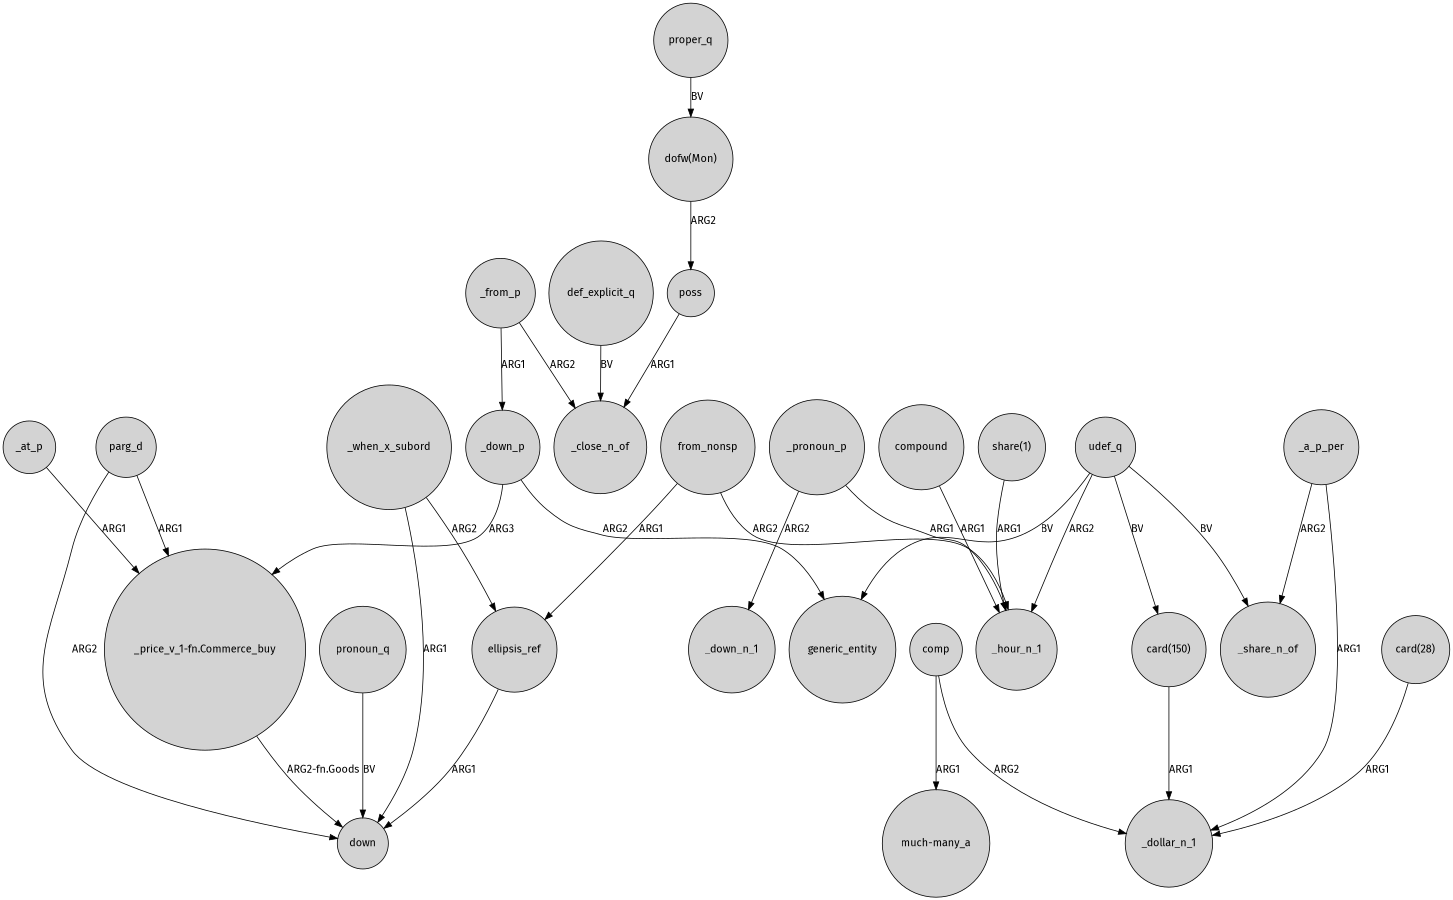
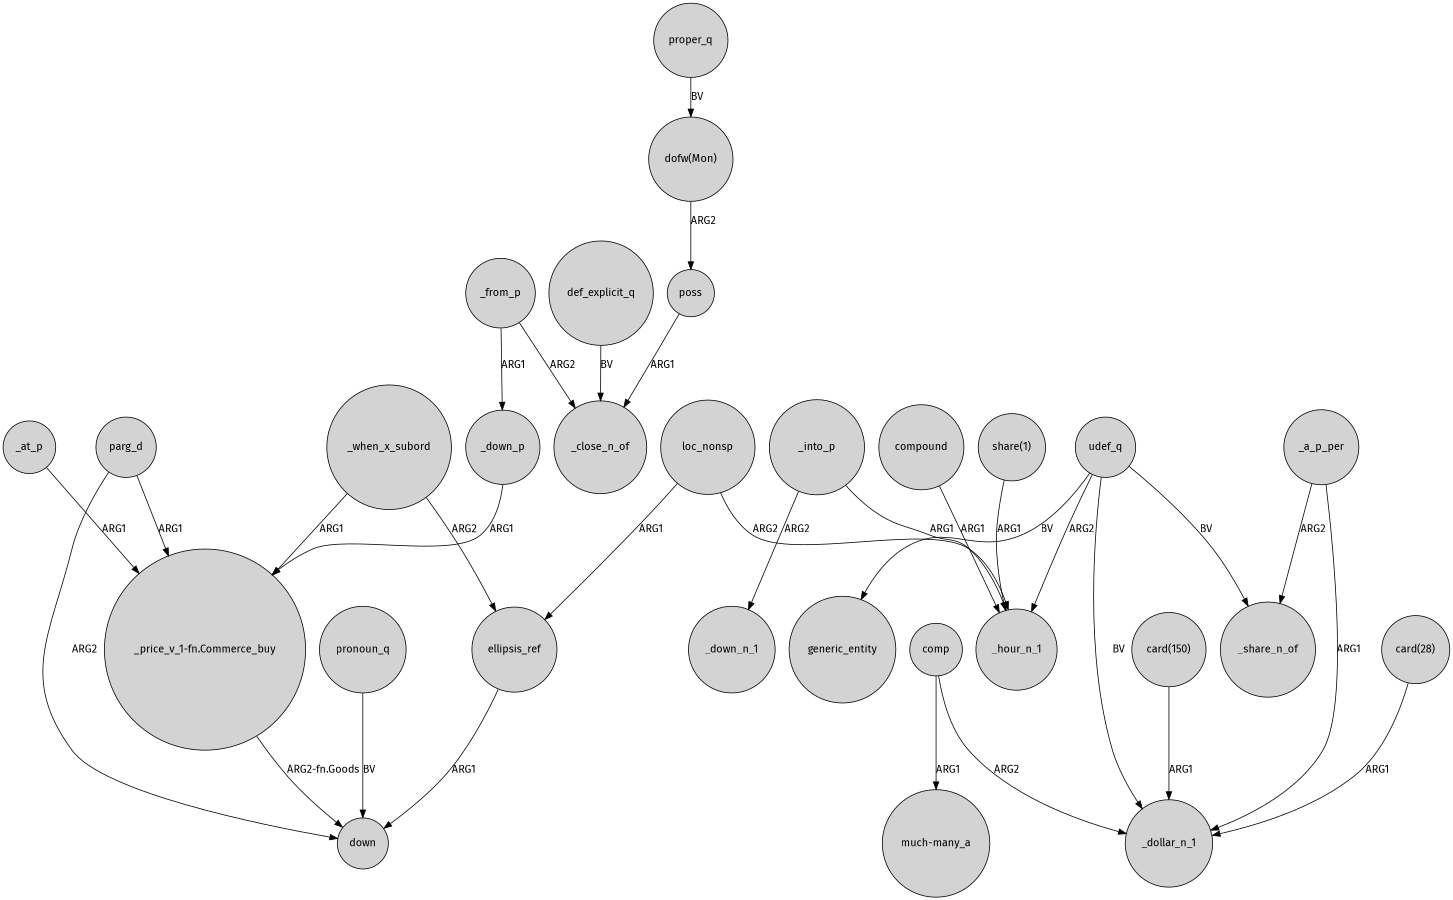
node "from_nonsp": label "from_nonsp" -> "loc_nonsp"
node "_pronoun_p": label "_pronoun_p" -> "_into_p"
edge "_down_p" -> "_price_v_1-fn.Commerce_buy": label "ARG3" -> "ARG1"
edge "_down_p" -> "generic_entity": removed, label "ARG2"
edge "udef_q" -> "card(150)": now "udef_q" -> "_dollar_n_1"
edge "_when_x_subord" -> "down": now "_when_x_subord" -> "_price_v_1-fn.Commerce_buy"
